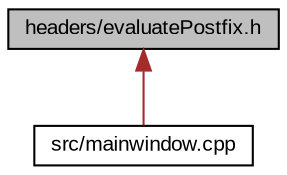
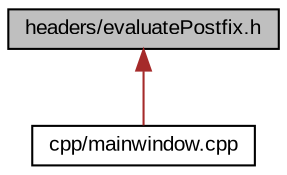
node "src/mainwindow.cpp": label "src/mainwindow.cpp" -> "cpp/mainwindow.cpp"
